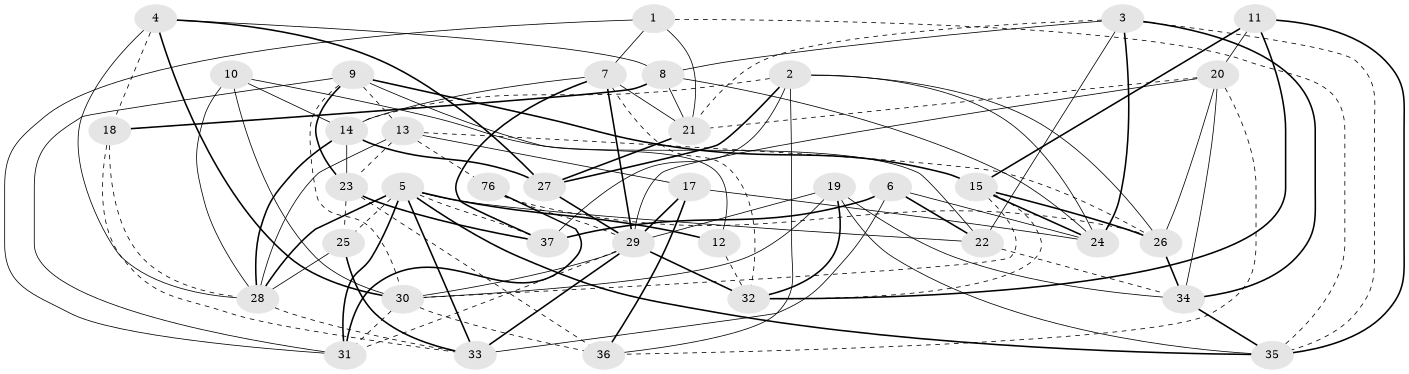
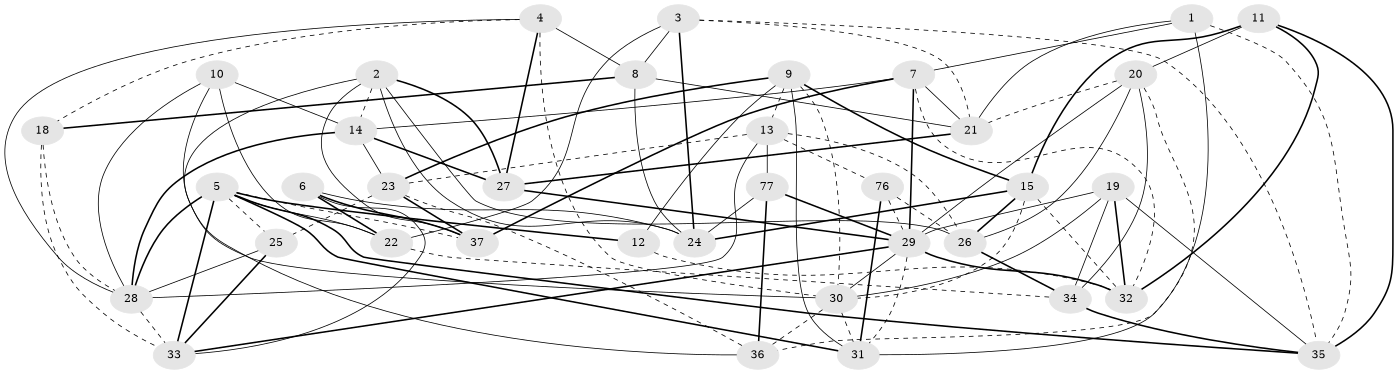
edge "3" -- "34": removed
node "17": label "17" -> "77"
edge "4" -- "30": style bold -> dashed
